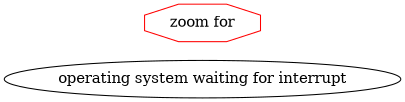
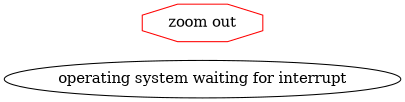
node "zoom for": label "zoom for" -> "zoom out"
